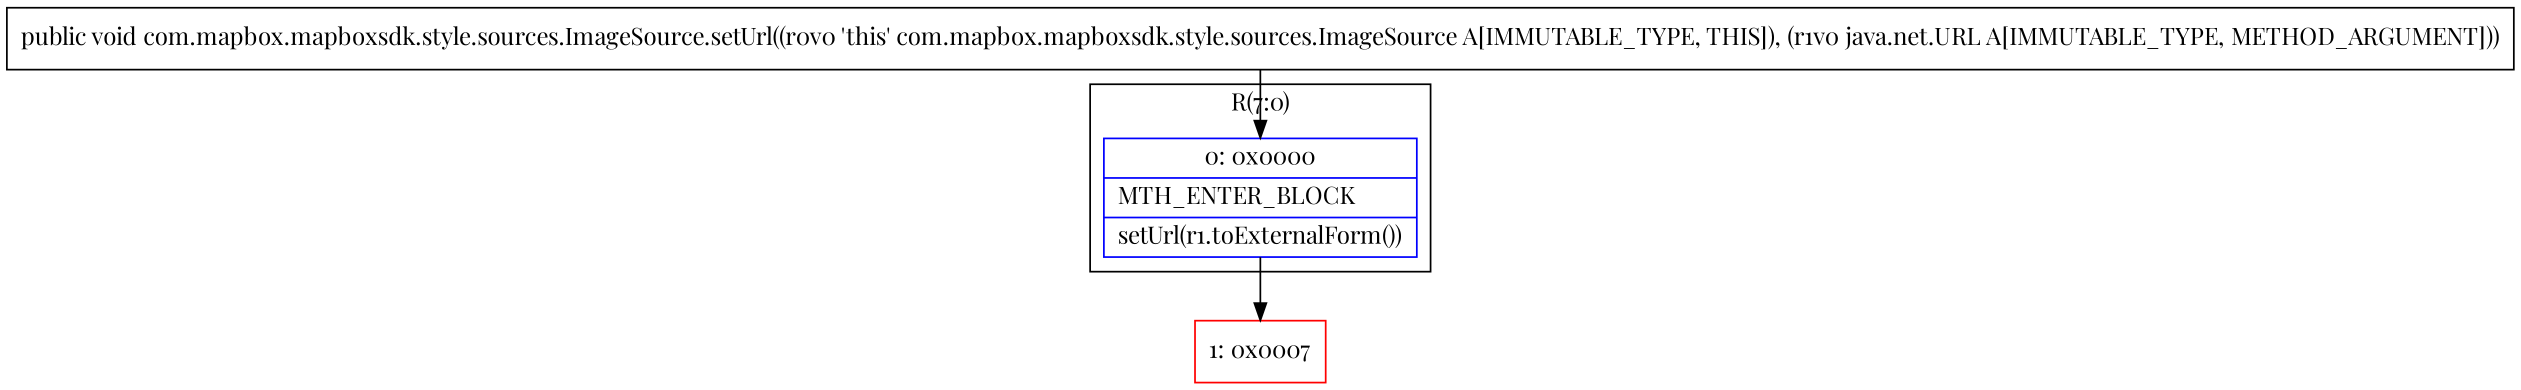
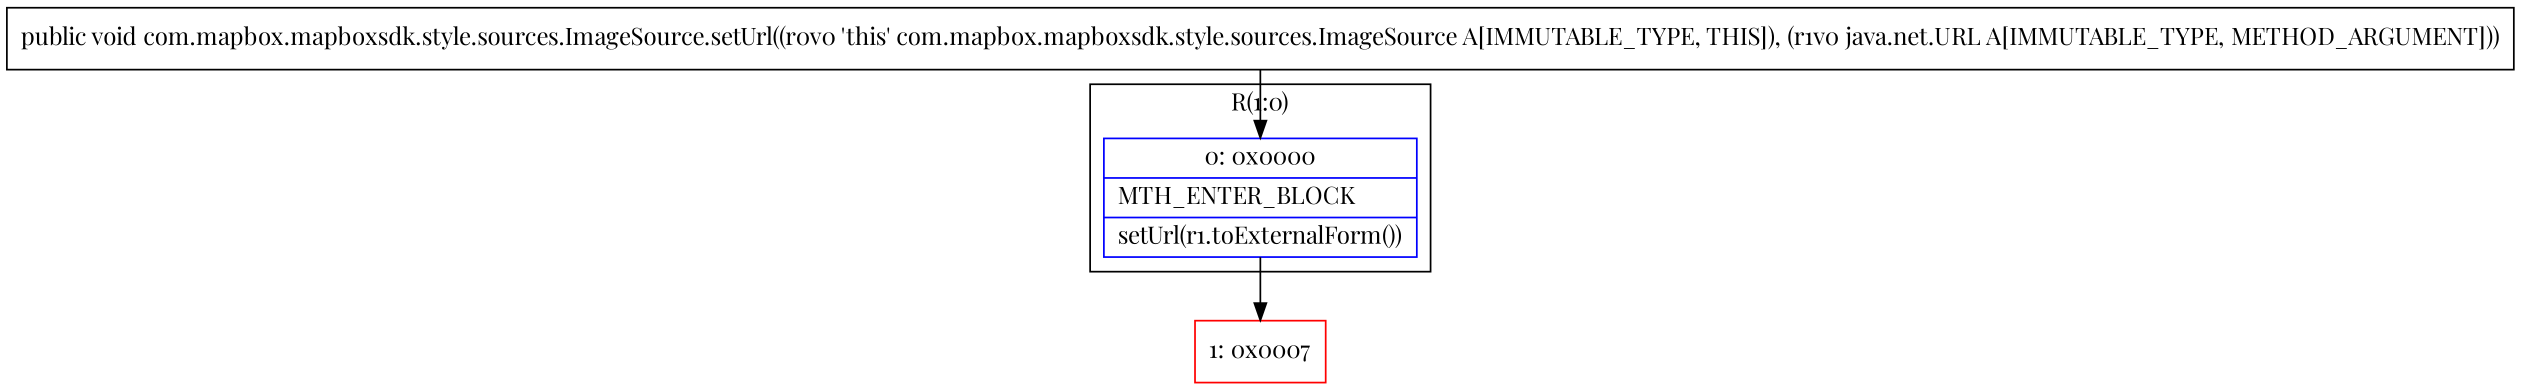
cluster "R(7:0)": label "R(7:0)" -> "R(1:0)"
